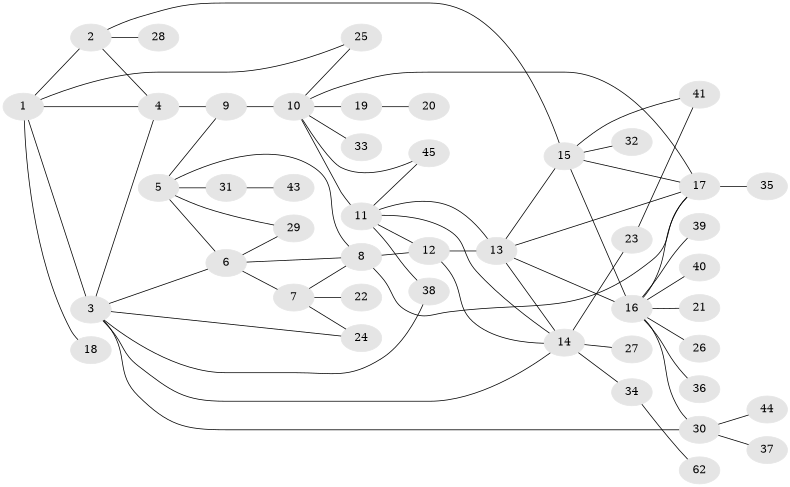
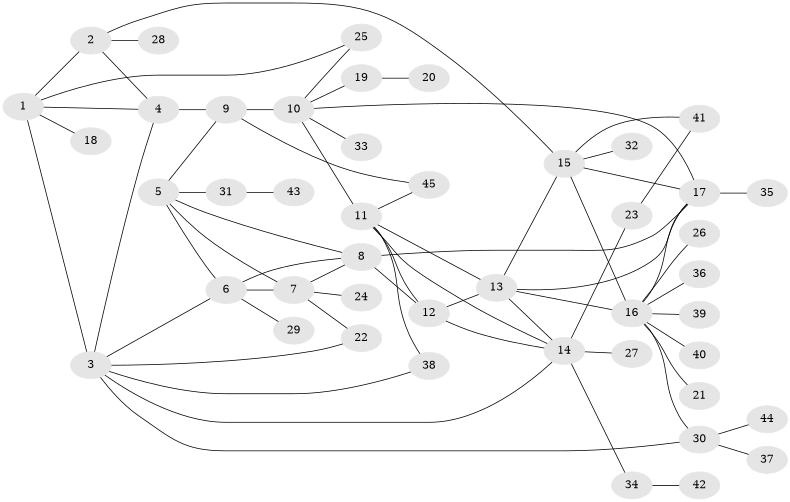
edge "10" -- "45": now "9" -- "45"
edge "5" -- "29": now "5" -- "7"
edge "3" -- "24": now "3" -- "22"
node "62": label "62" -> "42"
